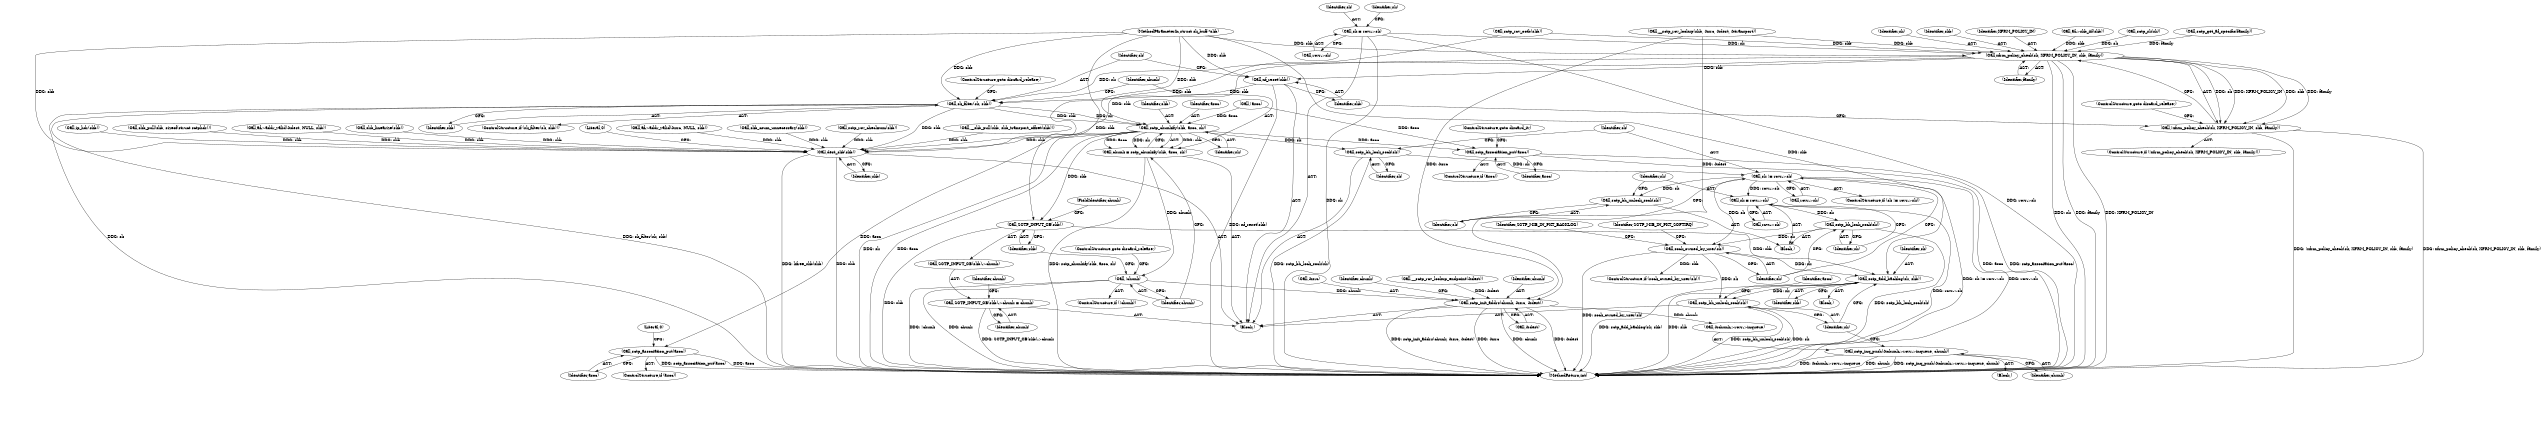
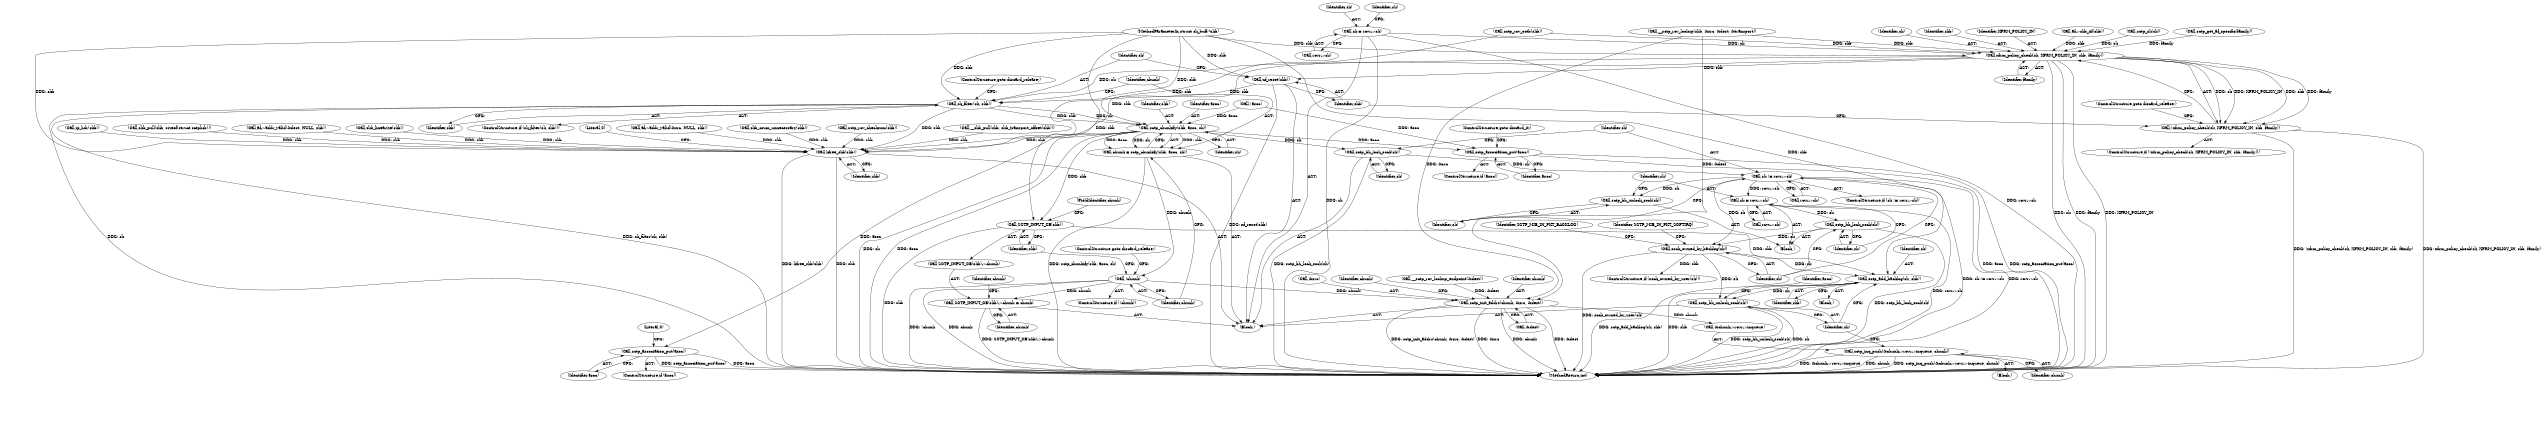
node "(Call,dest_skb(skb))": label "(Call,dest_skb(skb))" -> "(Call,kfree_skb(skb))"
node "(Call,sock_owned_by_user(sk))": label "(Call,sock_owned_by_user(sk))" -> "(Call,sock_owned_by_backlog(sk))"
edge "(Call,!chunk)" -> "(Call,SCTP_INPUT_CB(skb)->chunk = chunk)": added, label "DDG: chunk"
